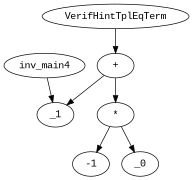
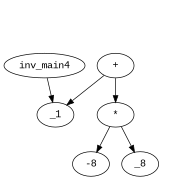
node "VerifHintTplEqTerm": removed
node "-1": label "-1" -> "-8"
node "_0": label "_0" -> "_8"
